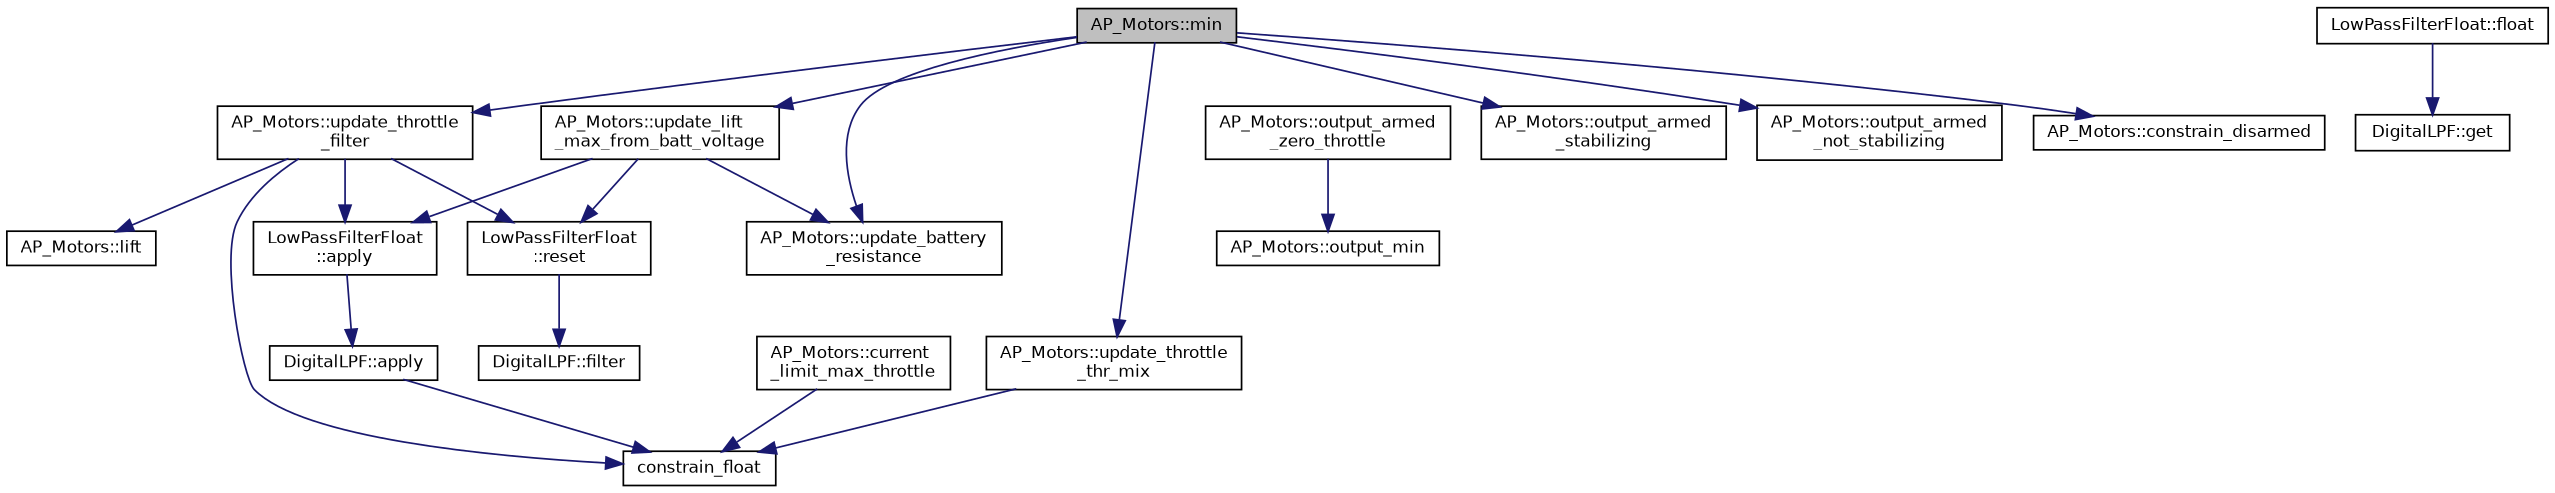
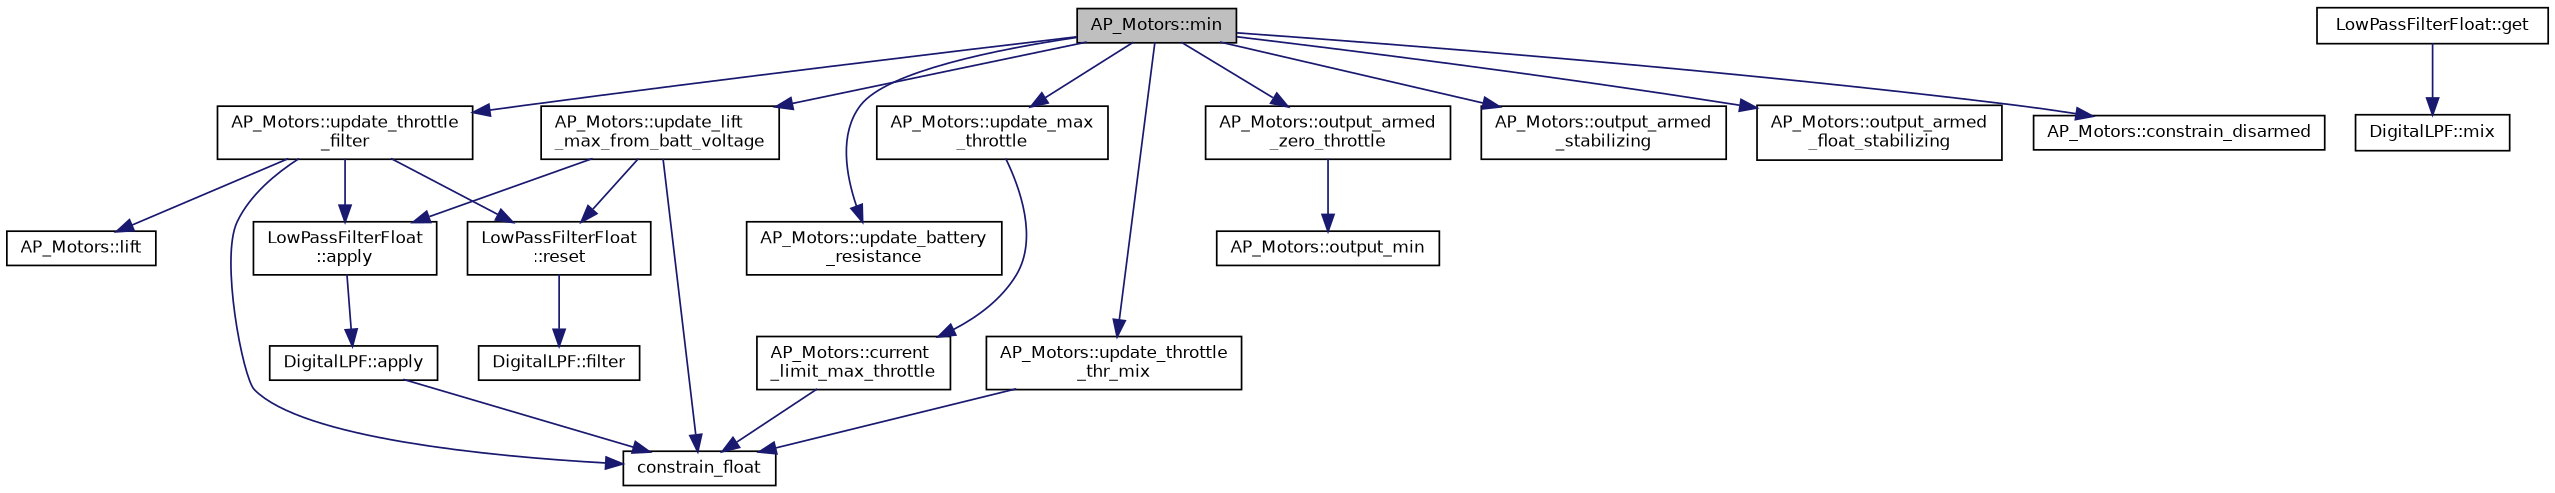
node "LowPassFilterFloat::float": label "LowPassFilterFloat::float" -> "LowPassFilterFloat::get"
edge "AP_Motors::min" -> "AP_Motors::output_armed _zero_throttle": added
node "AP_Motors::update_max _throttle": added
node "AP_Motors::output_armed _not_stabilizing": label "AP_Motors::output_armed _not_stabilizing" -> "AP_Motors::output_armed _float_stabilizing"
node "DigitalLPF::get": label "DigitalLPF::get" -> "DigitalLPF::mix"
edge "AP_Motors::update_lift _max_from_batt_voltage" -> "AP_Motors::update_battery _resistance": now "AP_Motors::update_lift _max_from_batt_voltage" -> "constrain_float"
